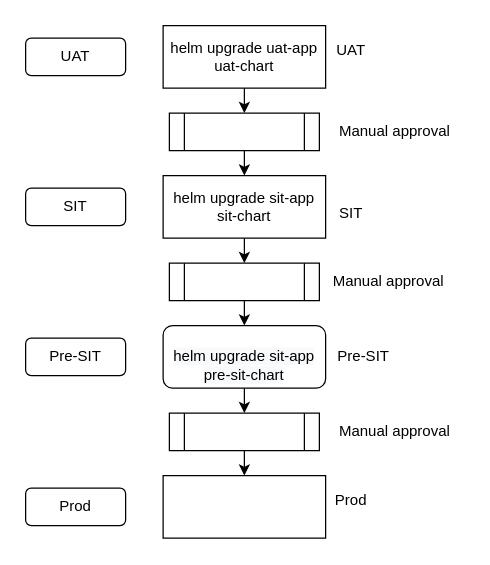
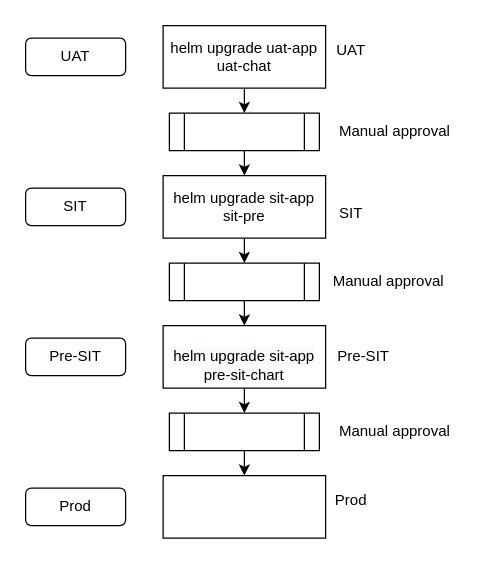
node "helm upgrade uat-app uat-chart": label "helm upgrade uat-app uat-chart" -> "helm upgrade uat-app uat-chat"
node "helm upgrade sit-app sit-chart": label "helm upgrade sit-app sit-chart" -> "helm upgrade sit-app sit-pre"
node "helm upgrade sit-app pre-sit-chart": shape rounded rectangle -> rectangle
